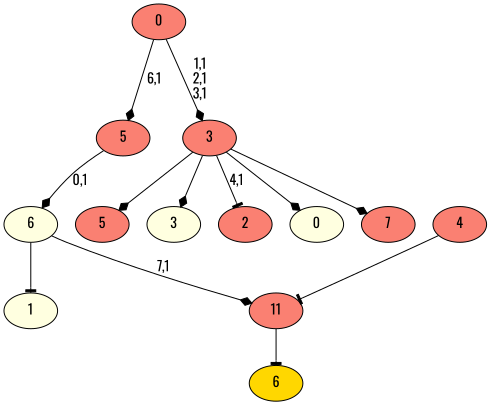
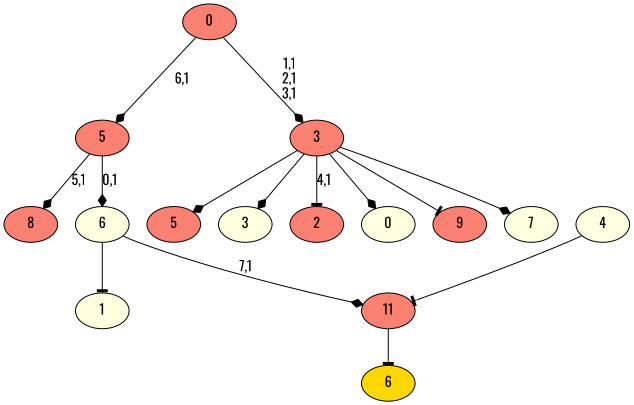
node "8": added
node "7": fillcolor salmon -> lightyellow
node "4": fillcolor salmon -> lightyellow
node "9": added
